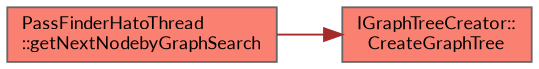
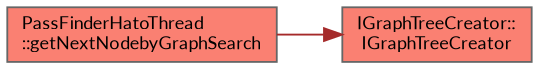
node "IGraphTreeCreator:: CreateGraphTree": label "IGraphTreeCreator:: CreateGraphTree" -> "IGraphTreeCreator:: IGraphTreeCreator"
